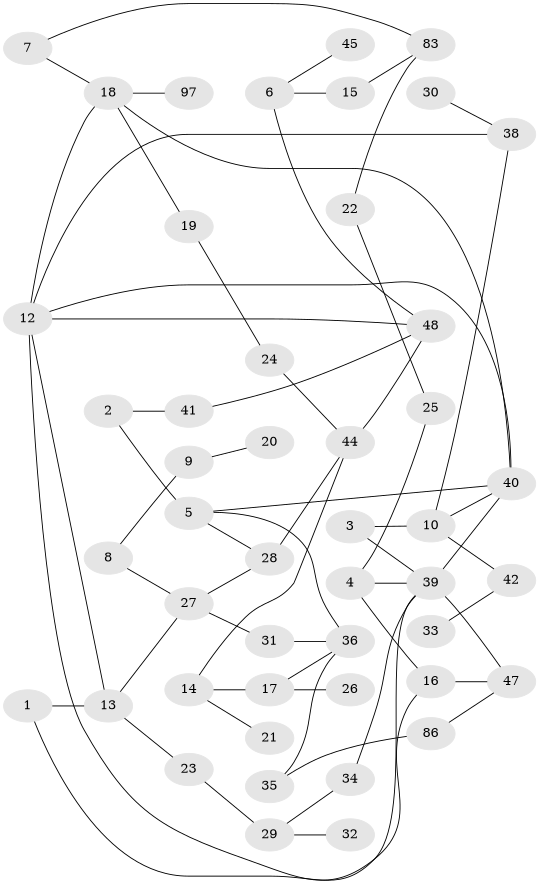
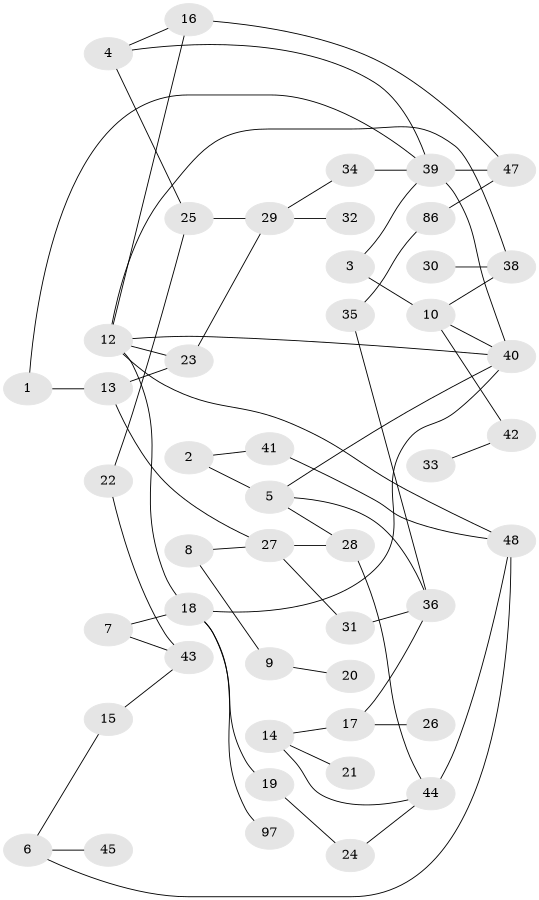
node "83": label "83" -> "43"
edge "25" -- "29": added
edge "12" -- "13": now "12" -- "23"
